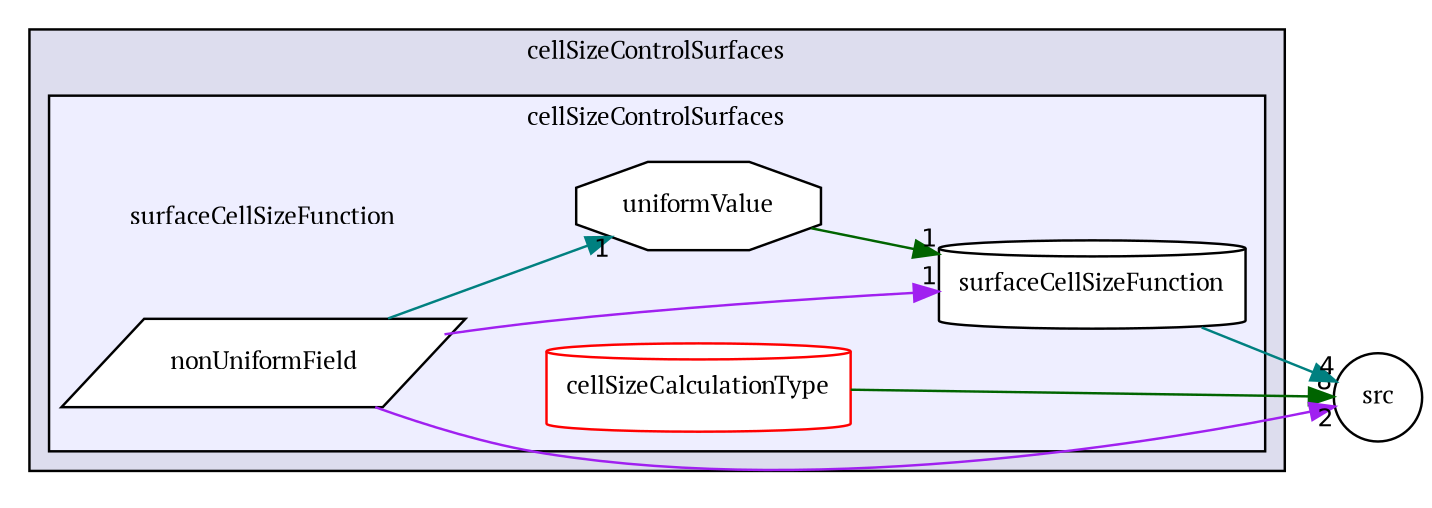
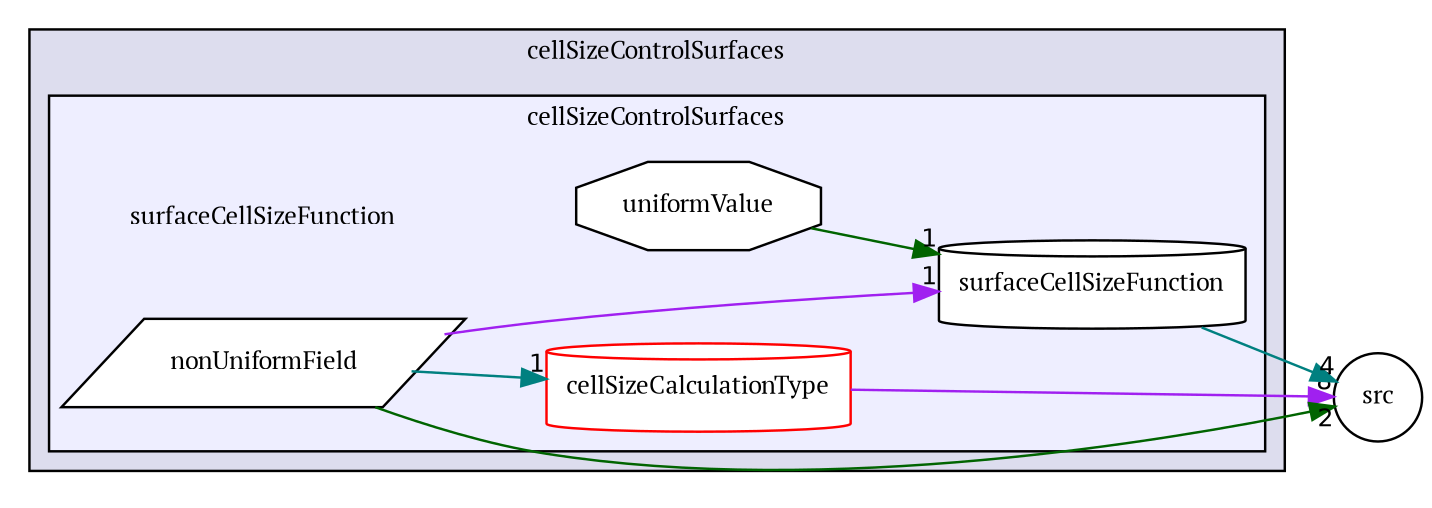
edge "nonUniformField" -> "uniformValue": now "nonUniformField" -> "cellSizeCalculationType"
edge "cellSizeCalculationType" -> "src": color darkgreen -> purple
edge "nonUniformField" -> "src": color purple -> darkgreen
